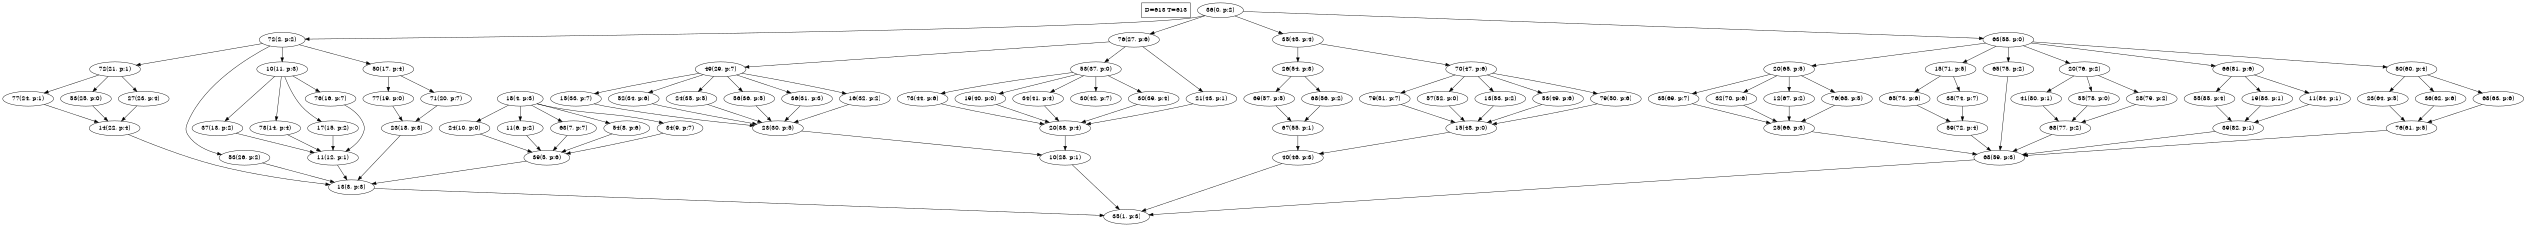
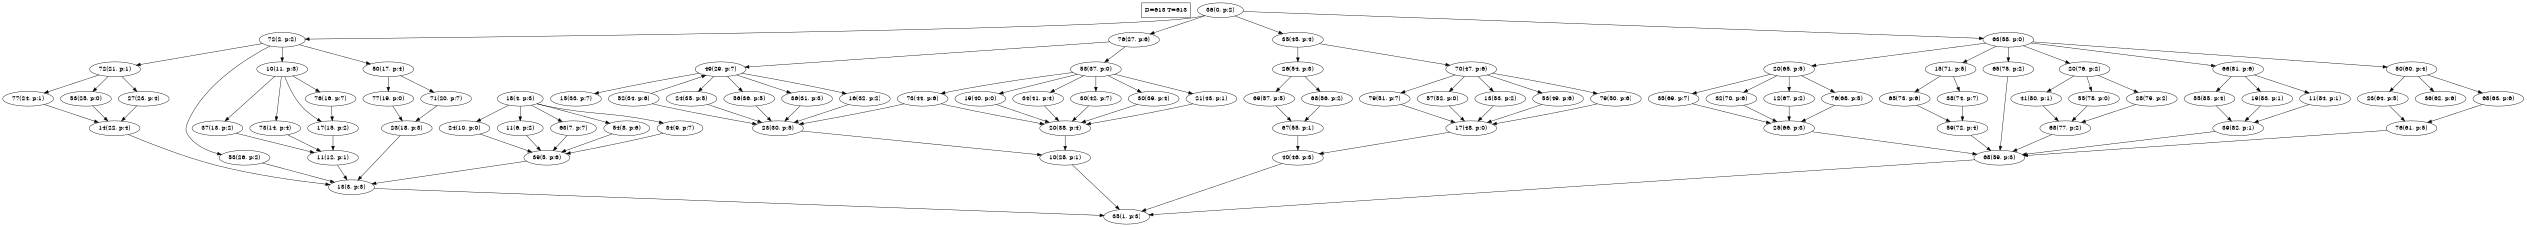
edge "76(27, p:6)" -> "21(43, p:1)": now "53(37, p:0)" -> "21(43, p:1)"
edge "49(29, p:7)" -> "52(34, p:6)": reversed
edge "30(42, p:7)" -> "20(38, p:4)": added
edge "36(62, p:6)" -> "76(61, p:5)": removed
edge "15(33, p:7)" -> "23(30, p:5)": now "73(44, p:6)" -> "23(30, p:5)"
edge "76(16, p:7)" -> "11(12, p:1)": now "76(16, p:7)" -> "17(15, p:2)"
node "15(48, p:0)": label "15(48, p:0)" -> "17(48, p:0)"
